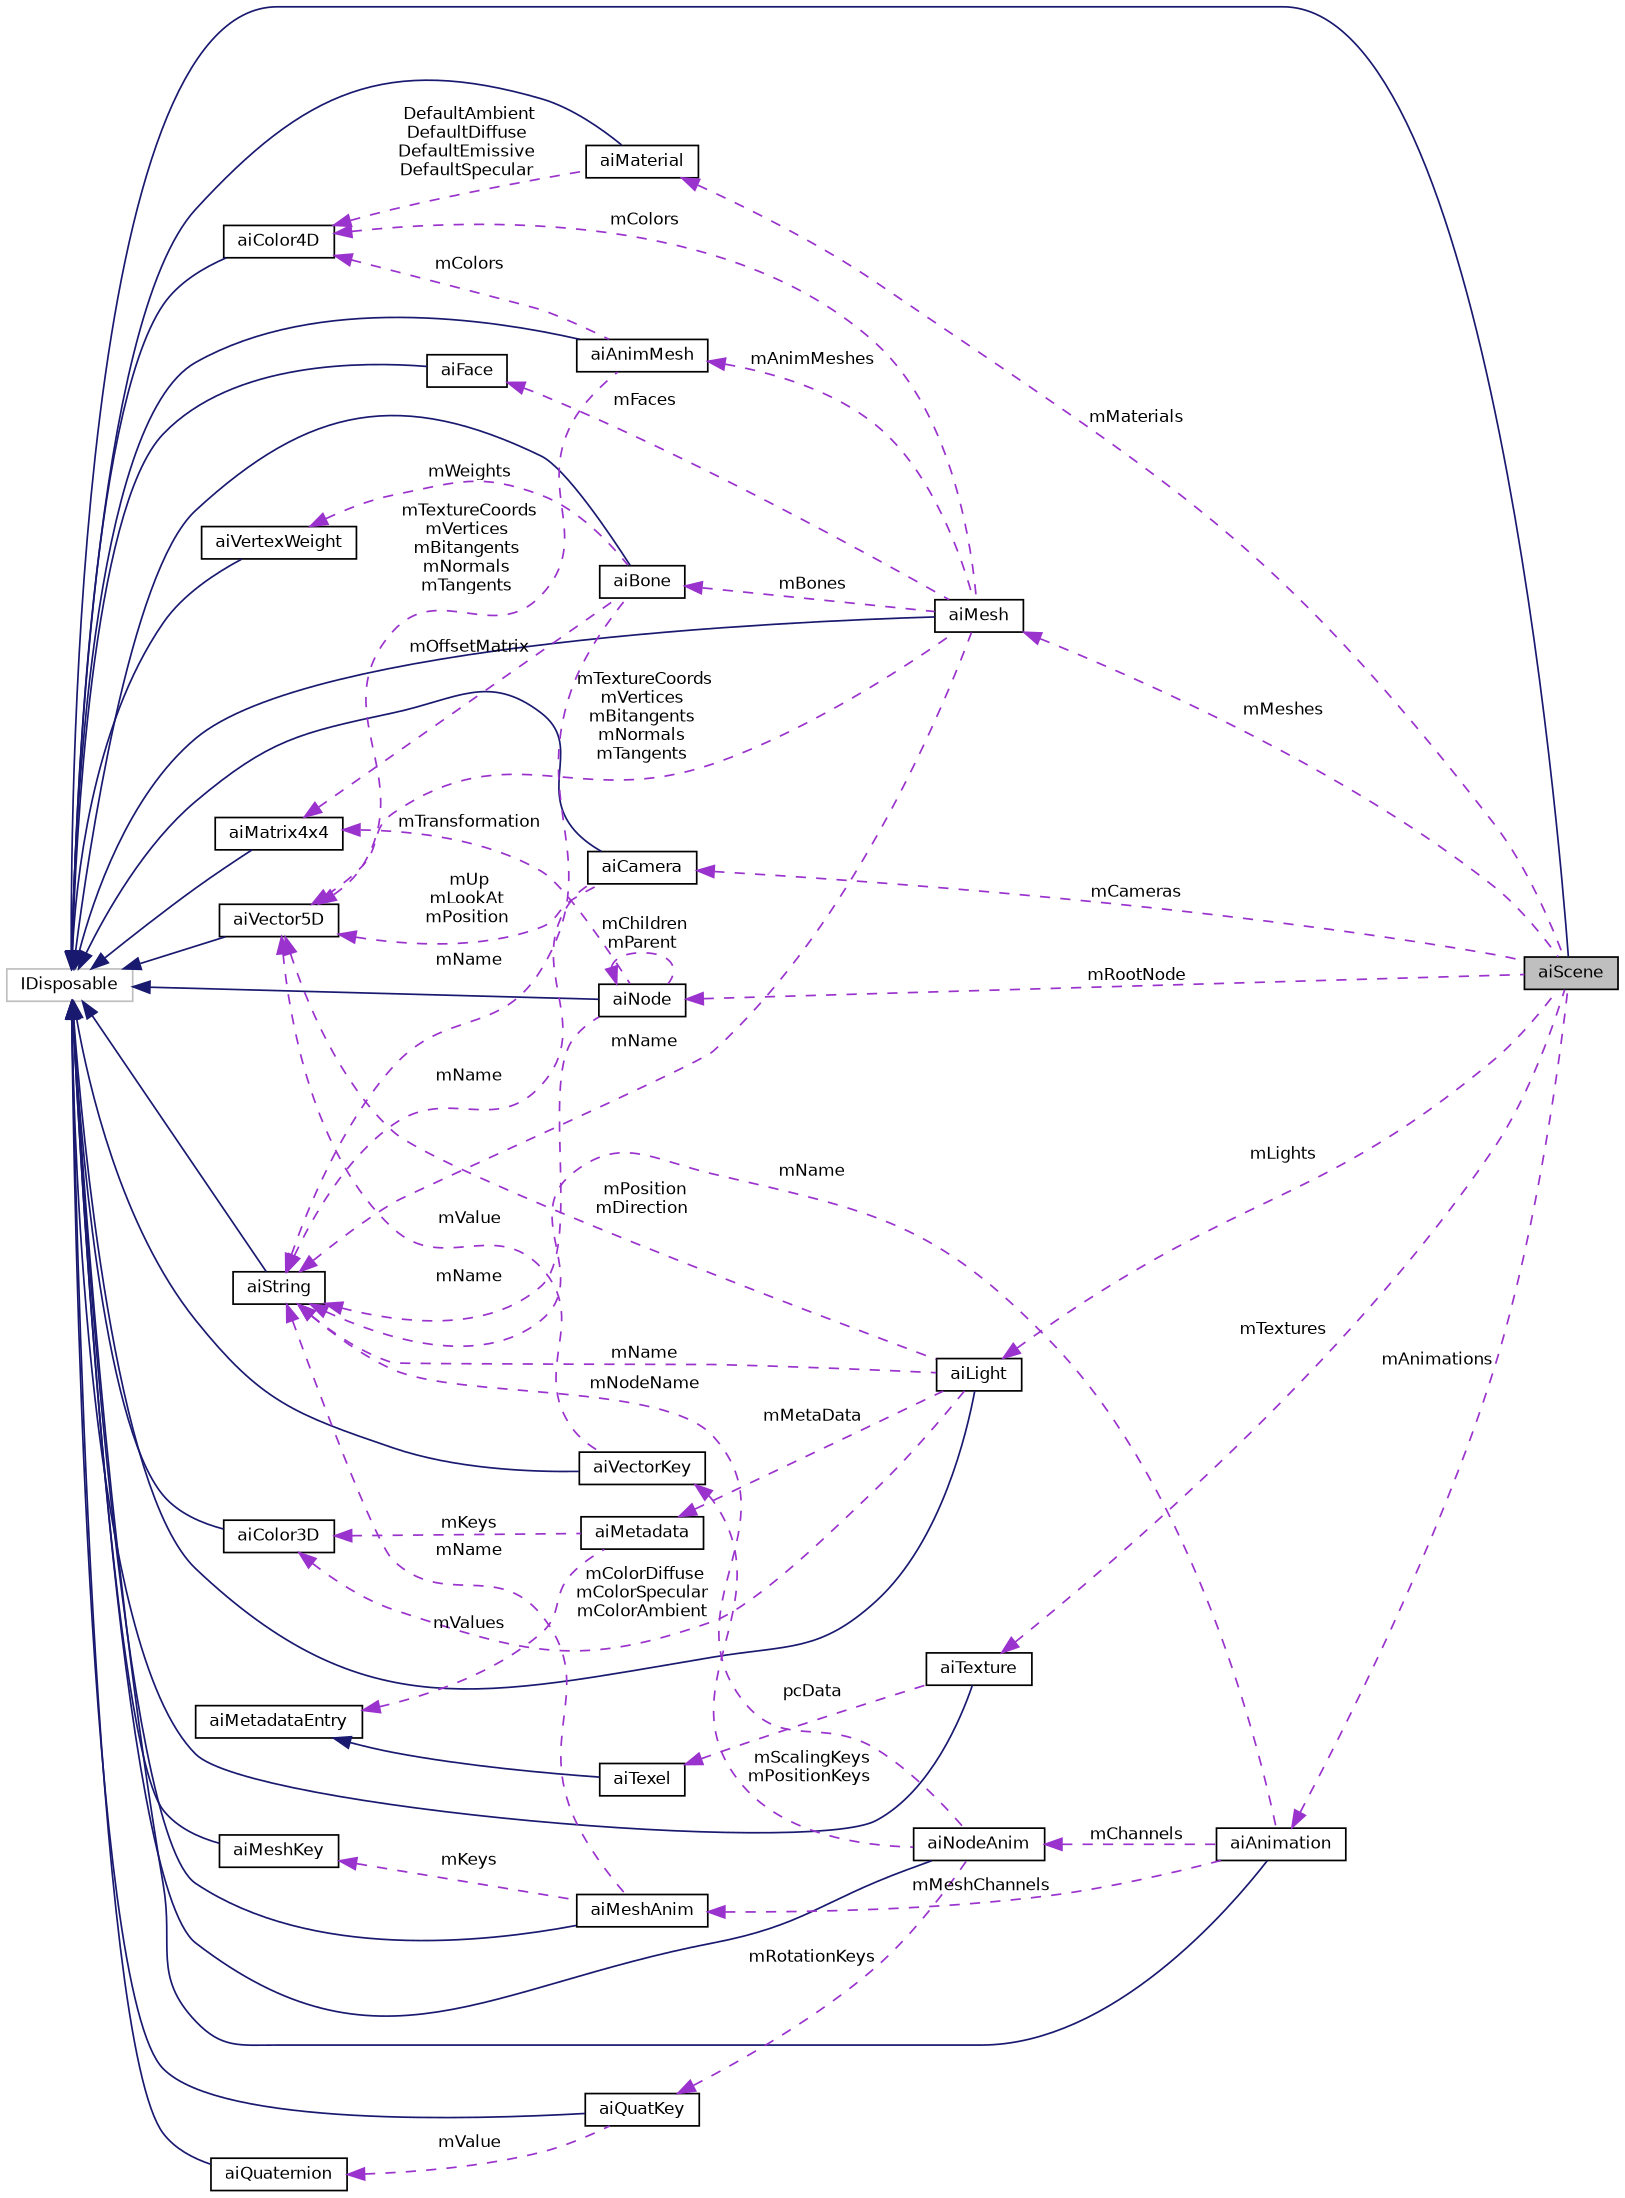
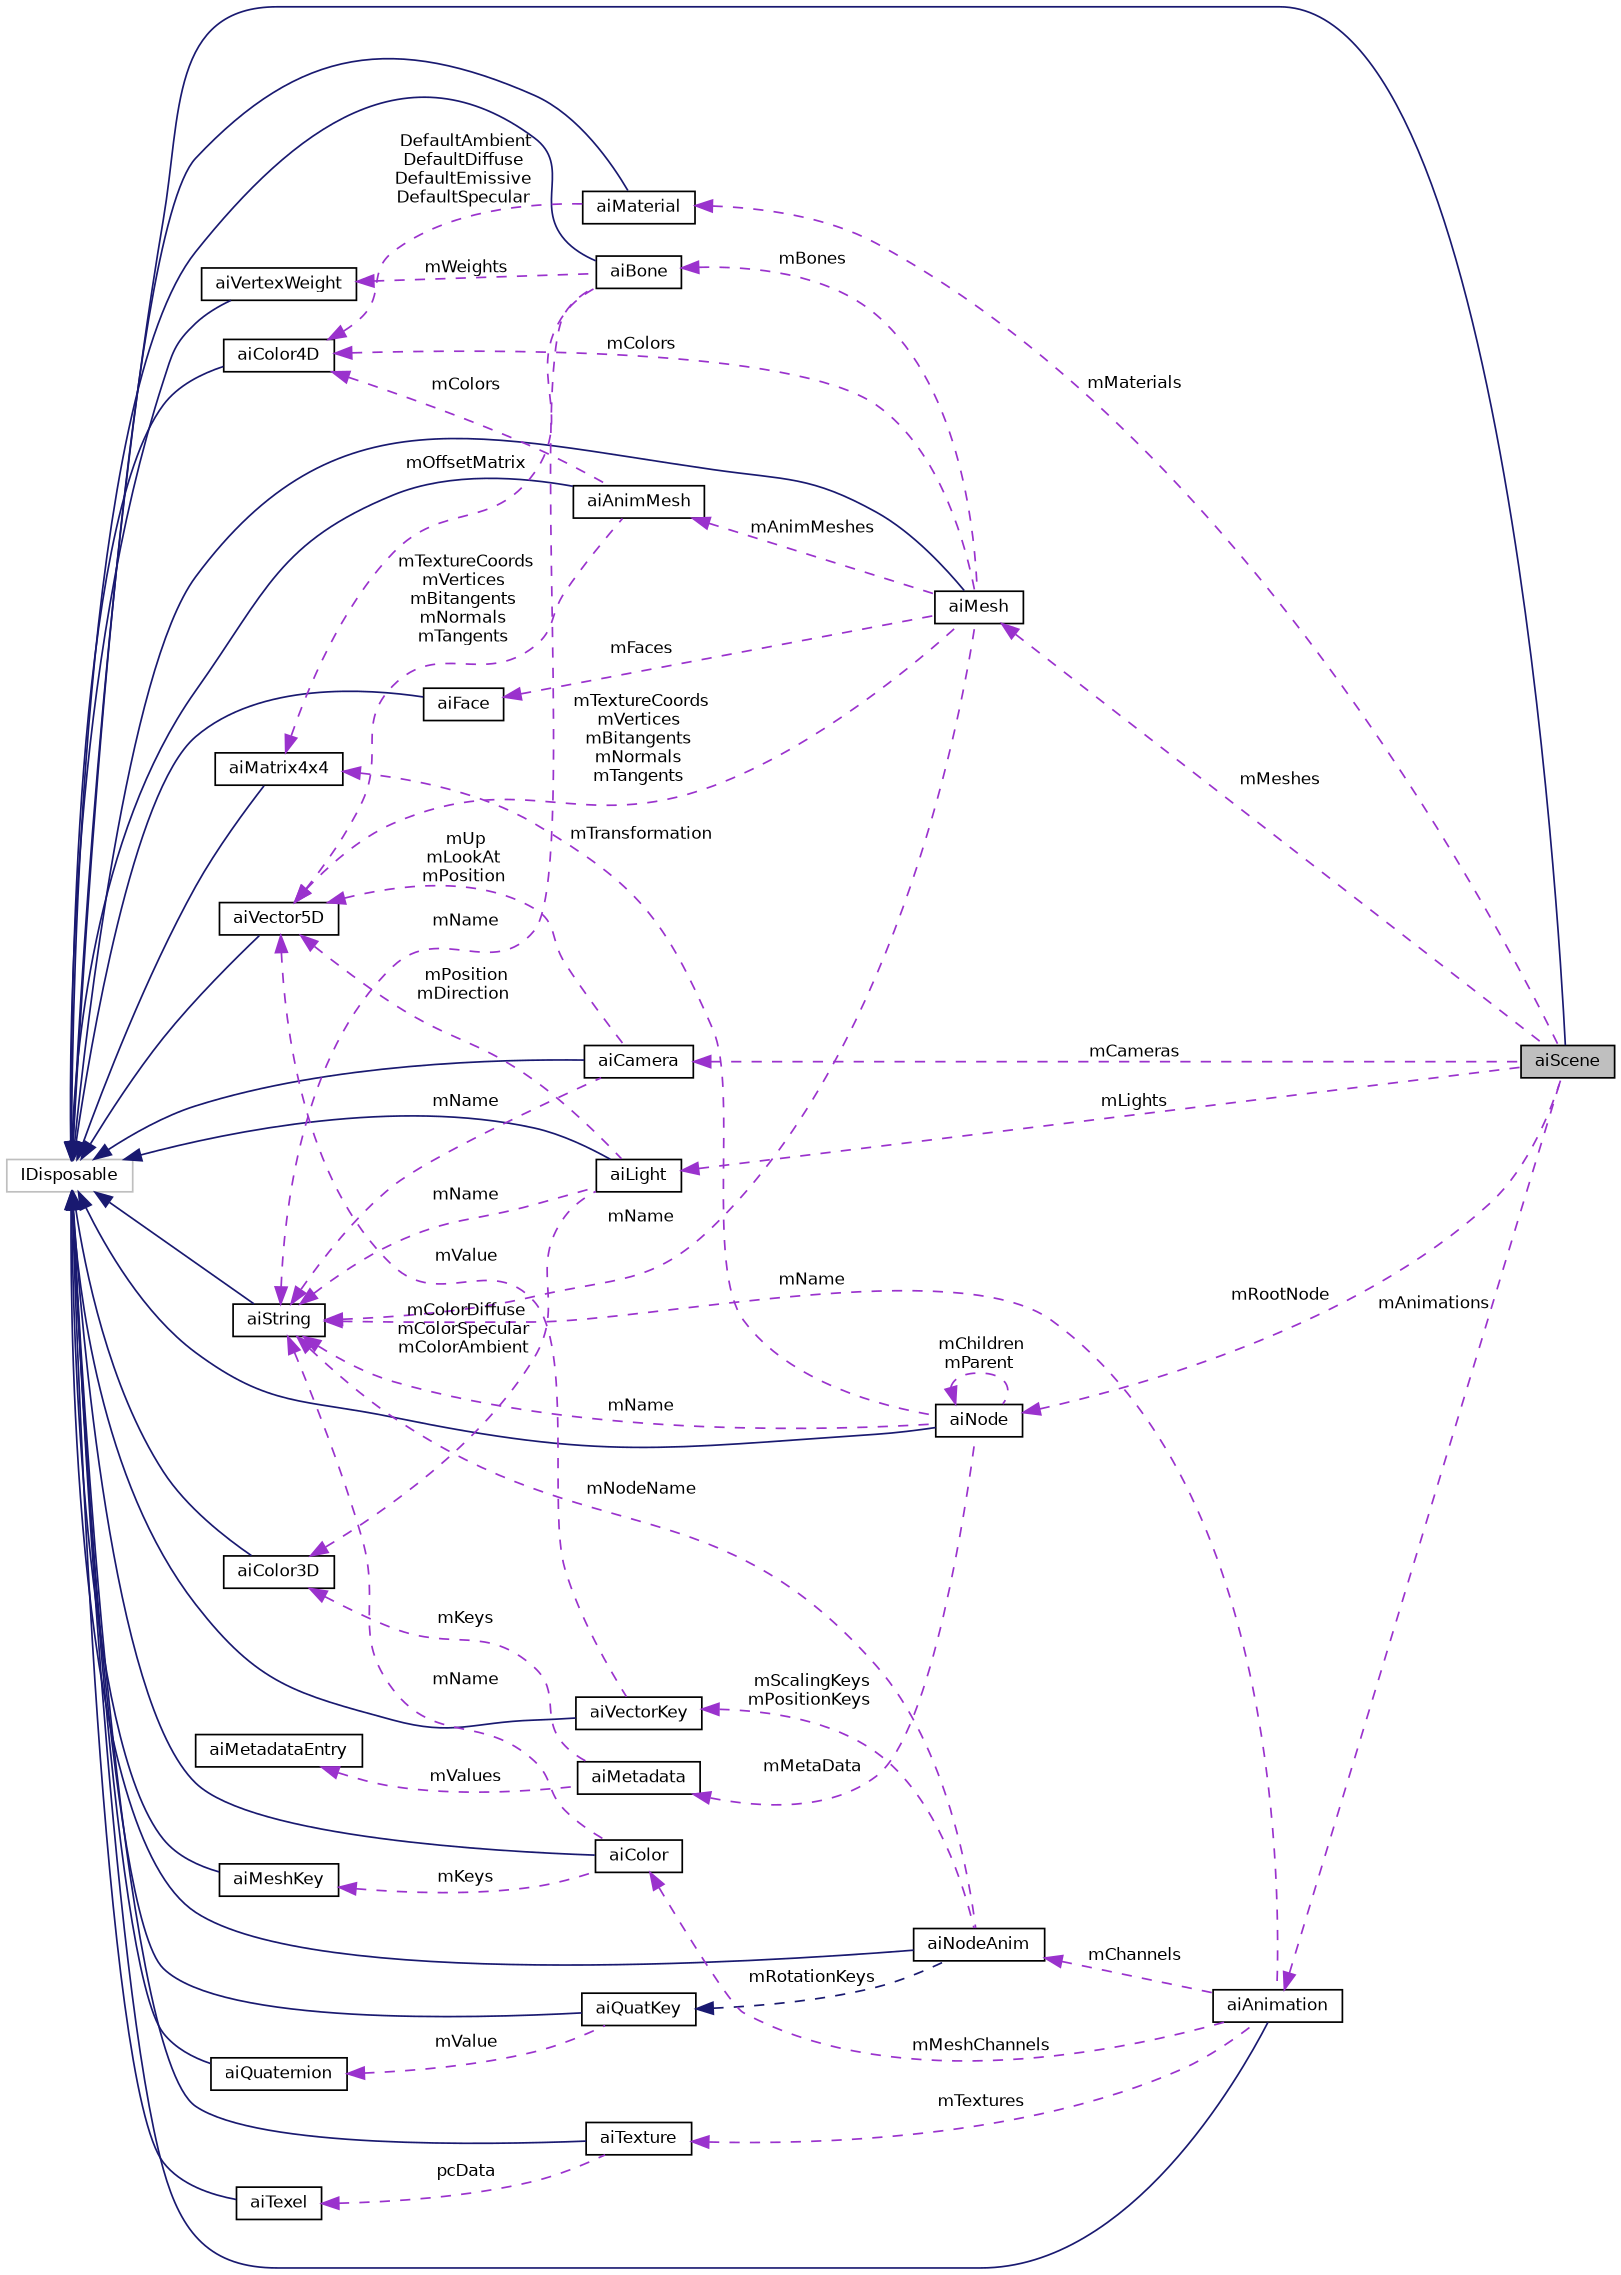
edge "aiScene" -> "aiTexture": now "aiAnimation" -> "aiTexture"
edge "aiLight" -> "aiMetadata": now "aiNode" -> "aiMetadata"
edge "aiTexel" -> "aiMetadataEntry": now "aiTexel" -> "IDisposable"
node "aiMeshAnim": label "aiMeshAnim" -> "aiColor"
edge "aiNodeAnim" -> "aiQuatKey": color darkorchid3 -> midnightblue
